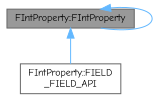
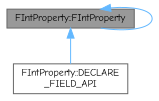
node "FIntProperty::FIELD _FIELD_API": label "FIntProperty::FIELD _FIELD_API" -> "FIntProperty::DECLARE _FIELD_API"
